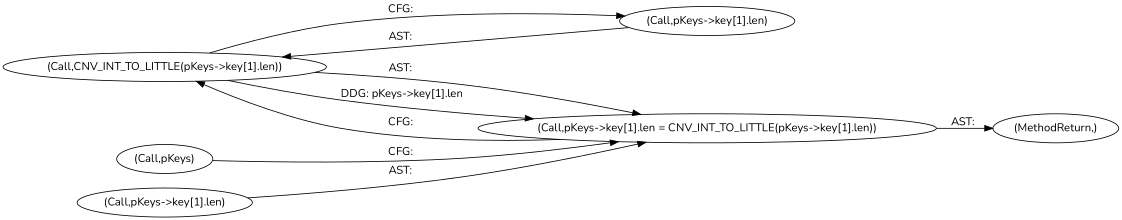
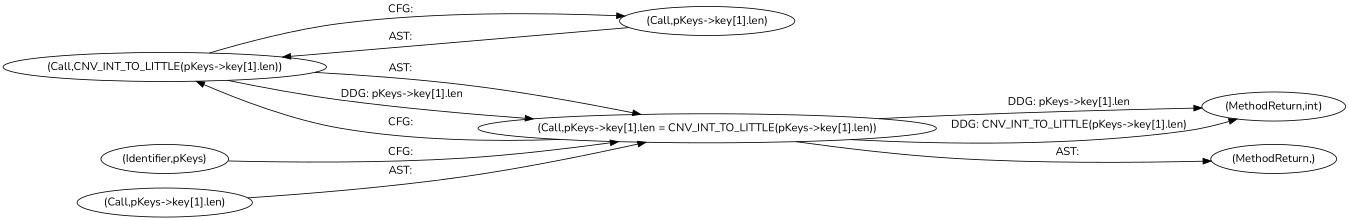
node "(MethodReturn,int)": added
node "(Call,pKeys)": label "(Call,pKeys)" -> "(Identifier,pKeys)"
